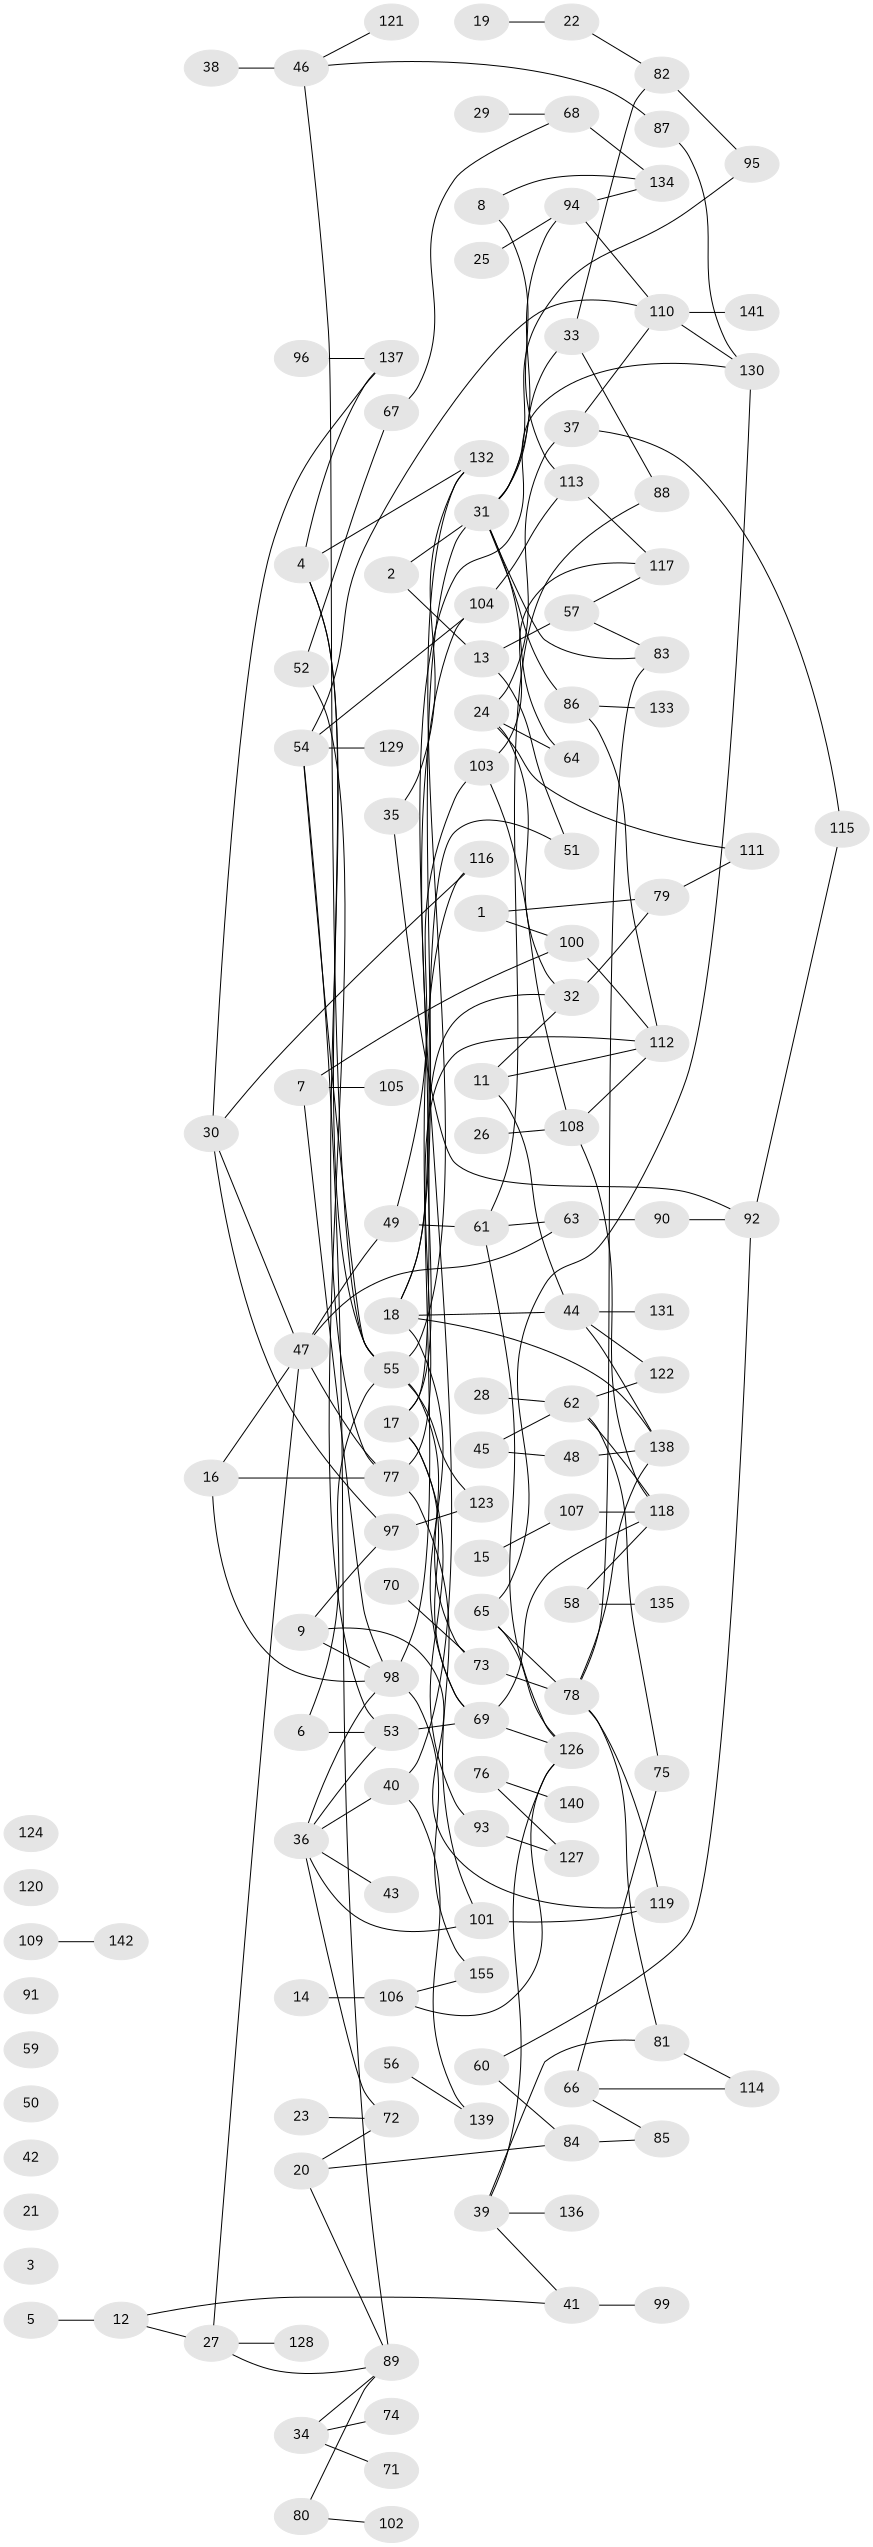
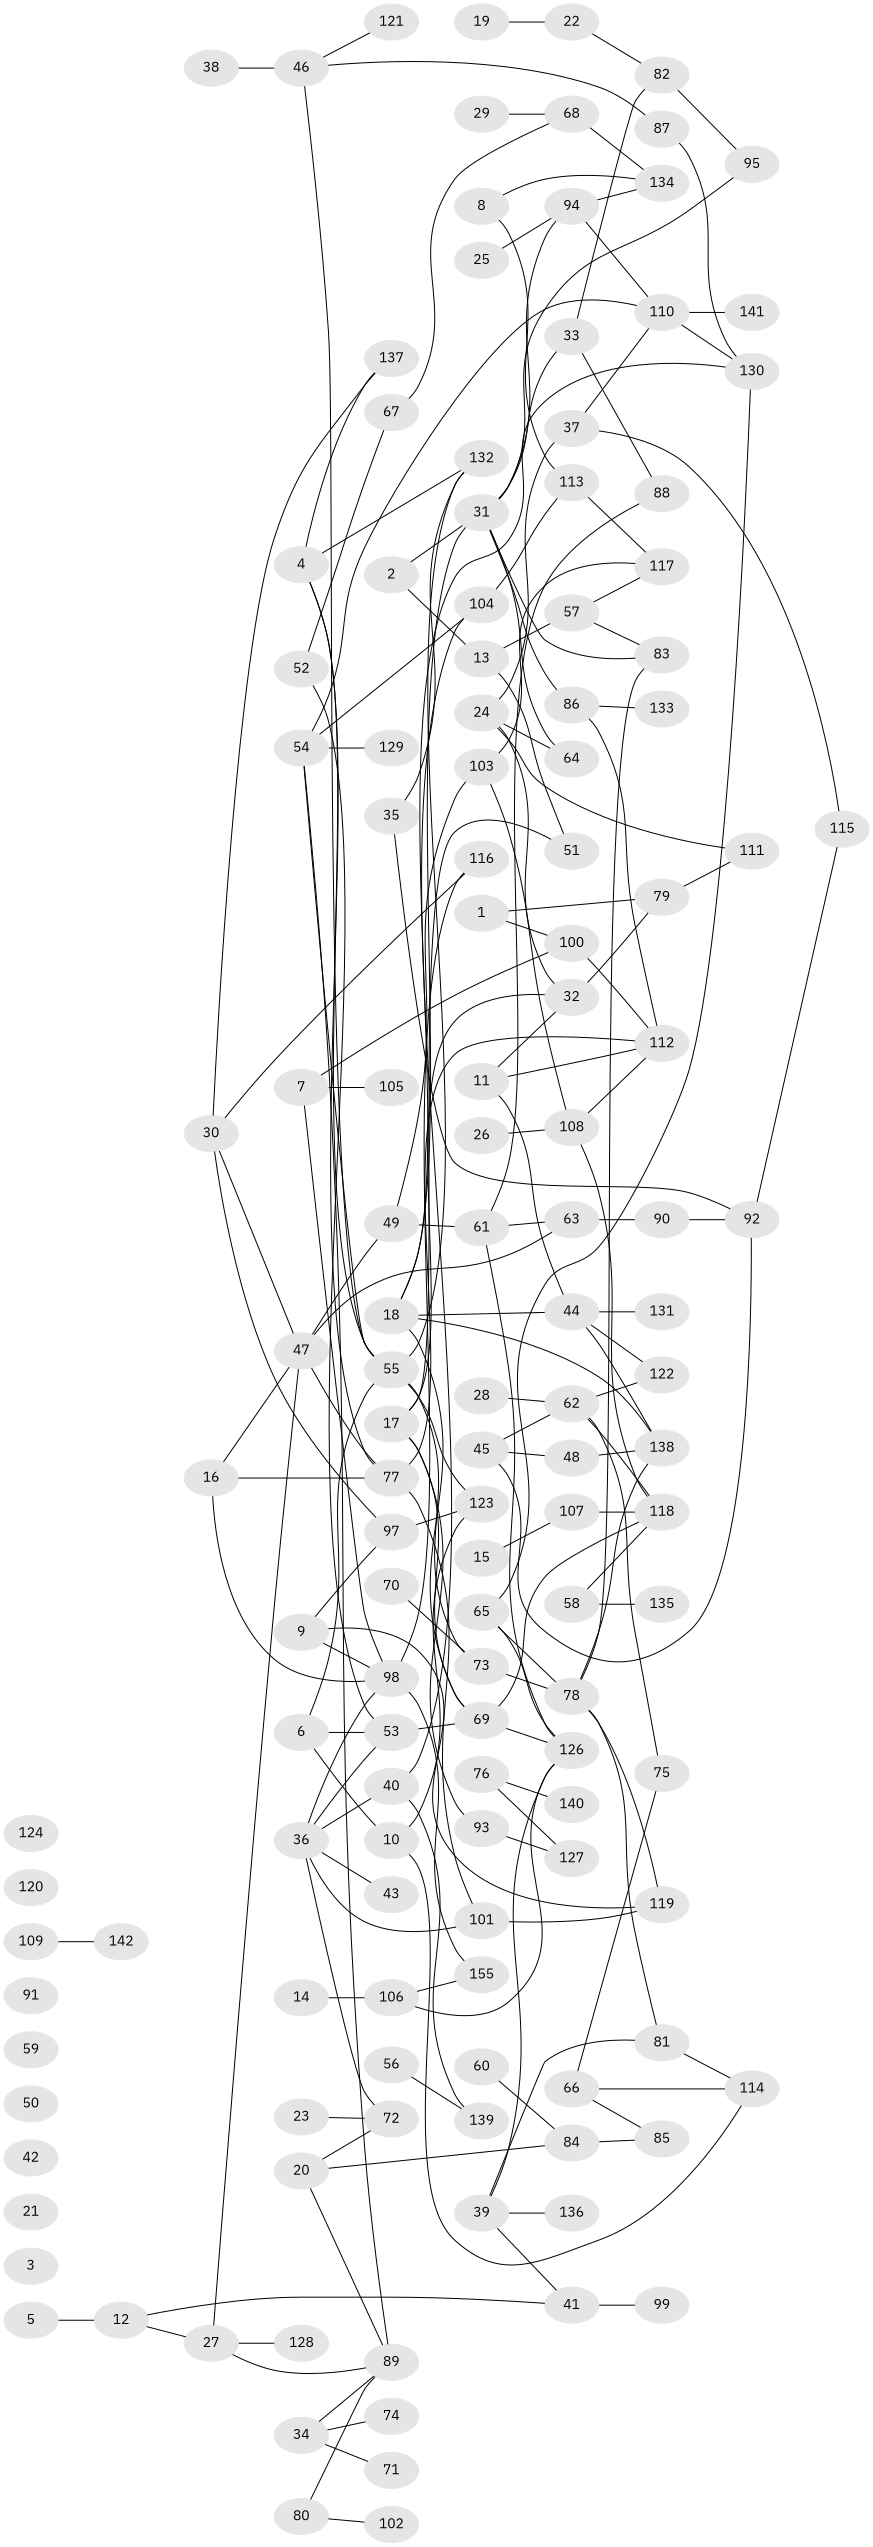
node "96": removed
edge "92" -- "60": now "92" -- "45"
node "10": added
